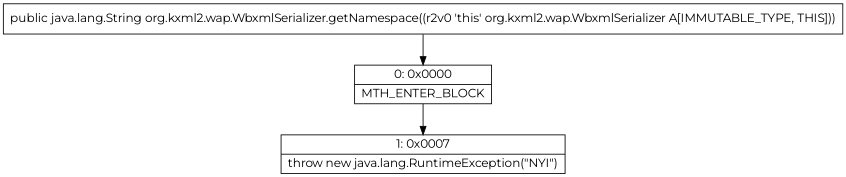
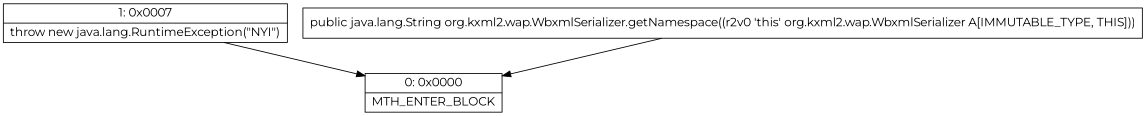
edge "0: 0x0000" -> "1: 0x0007": reversed
